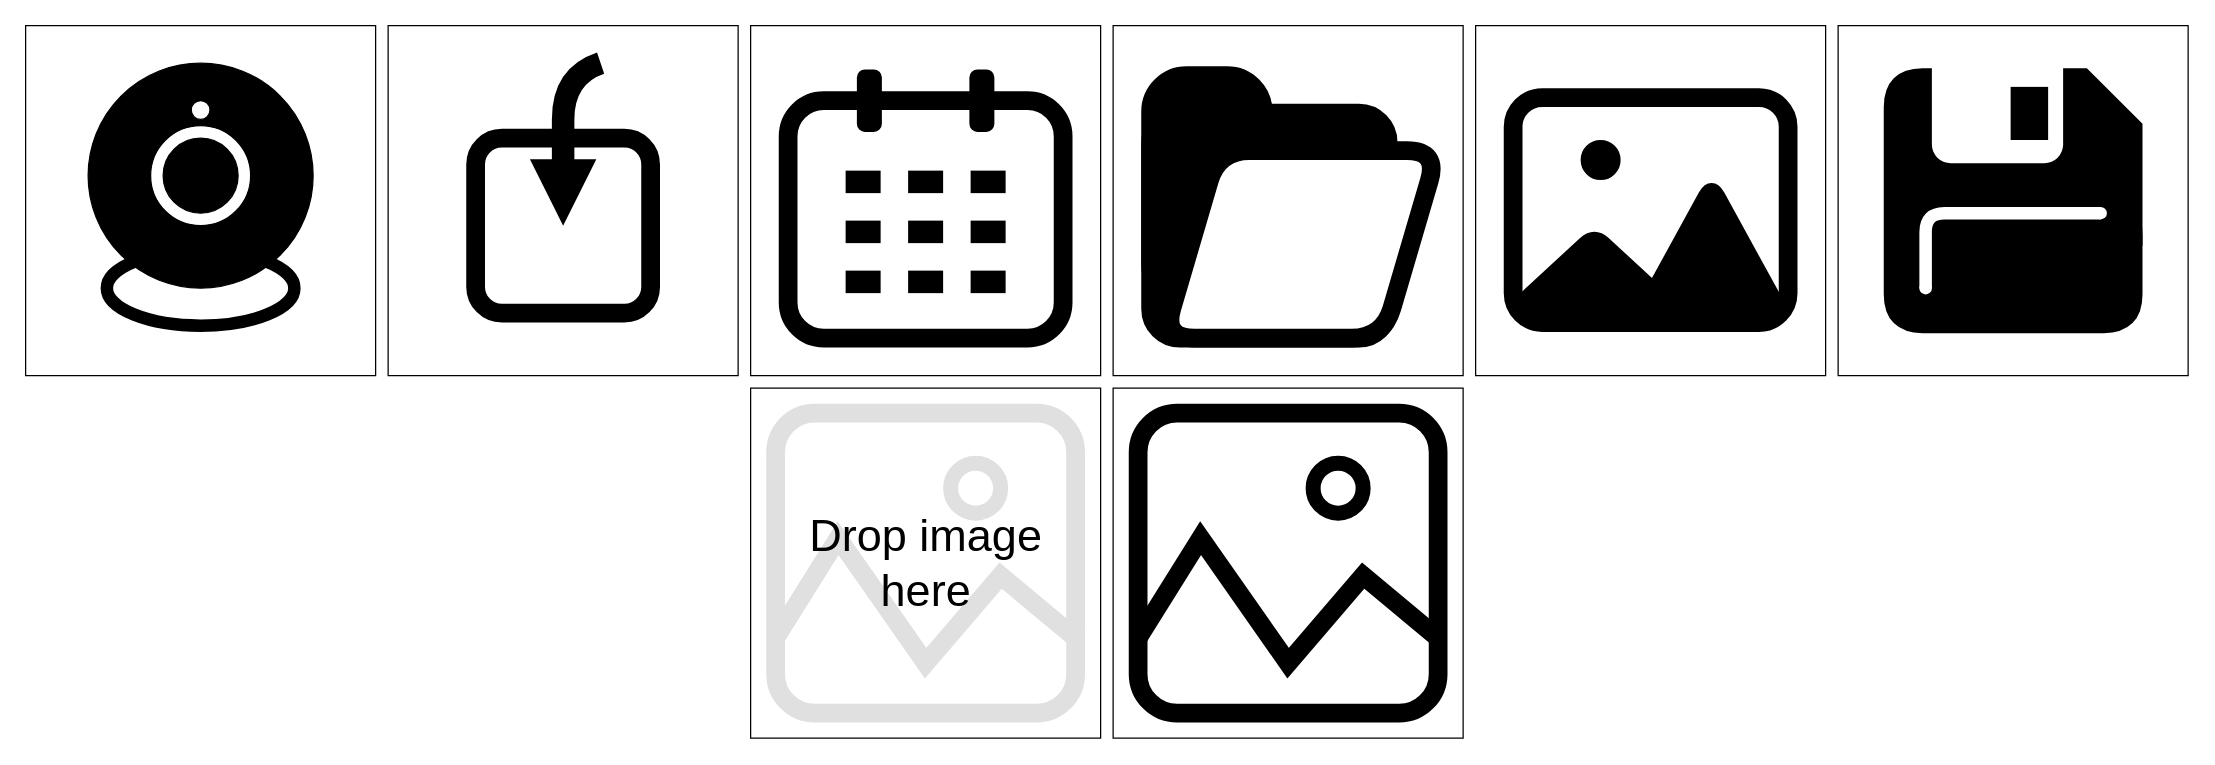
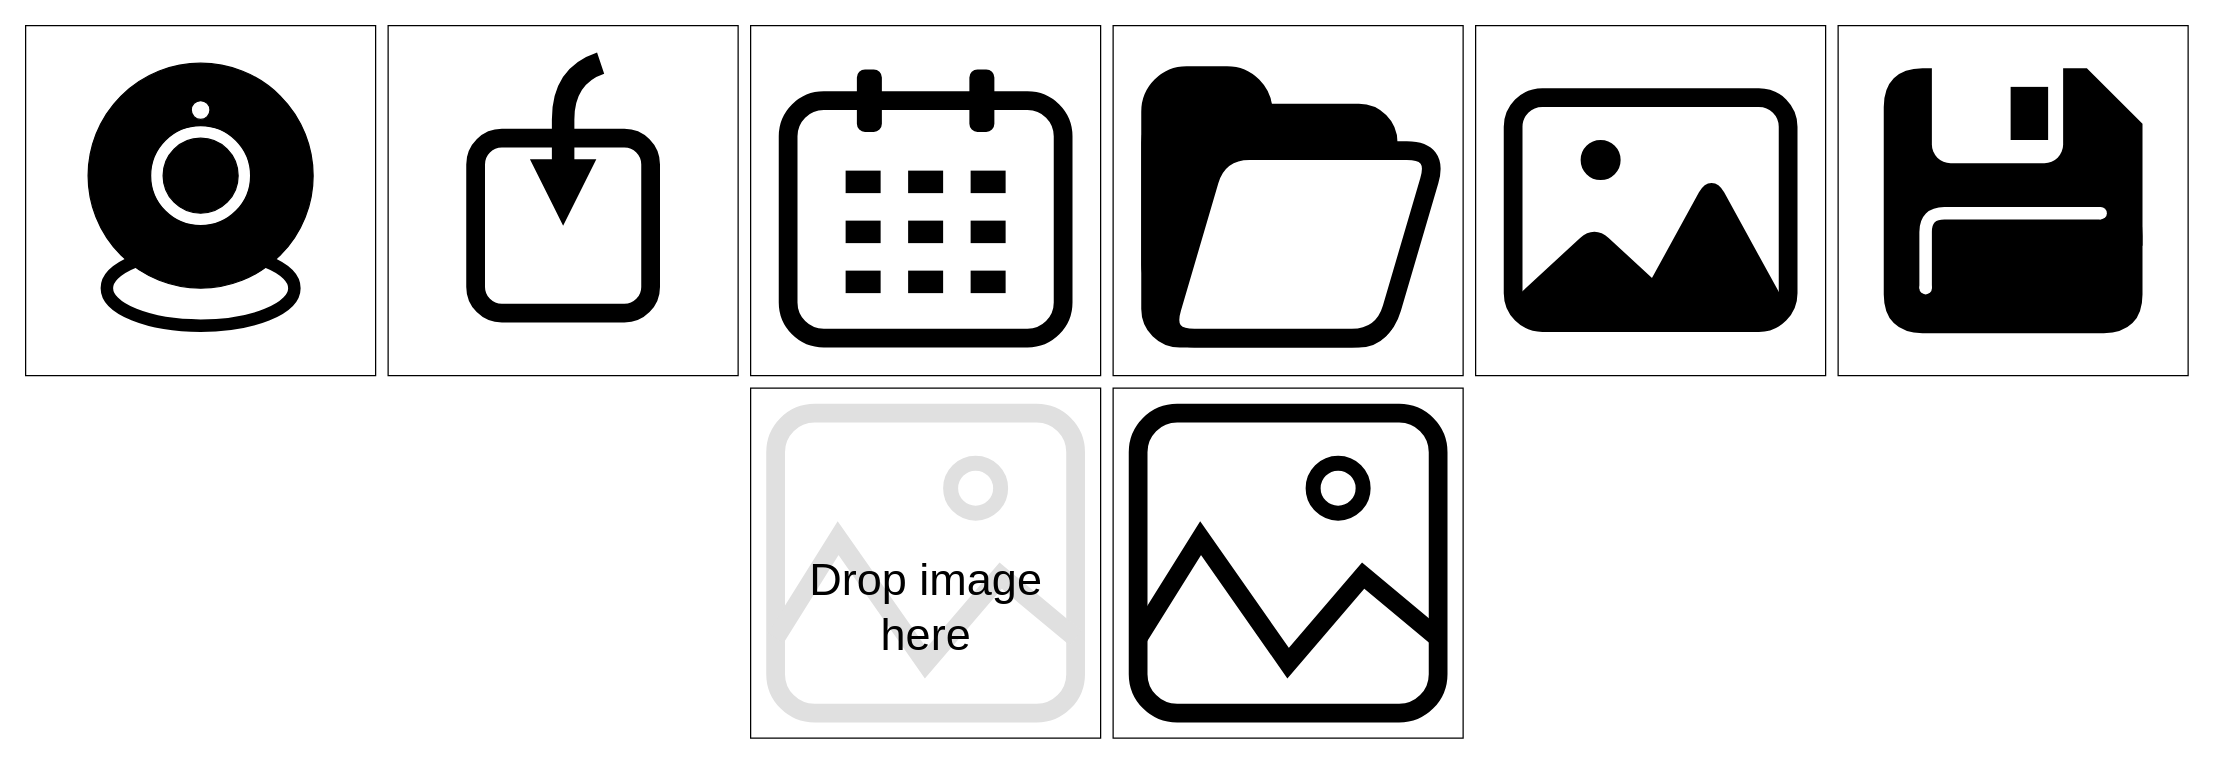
node "Drop image here": moved (926, 563) -> (926, 607)
